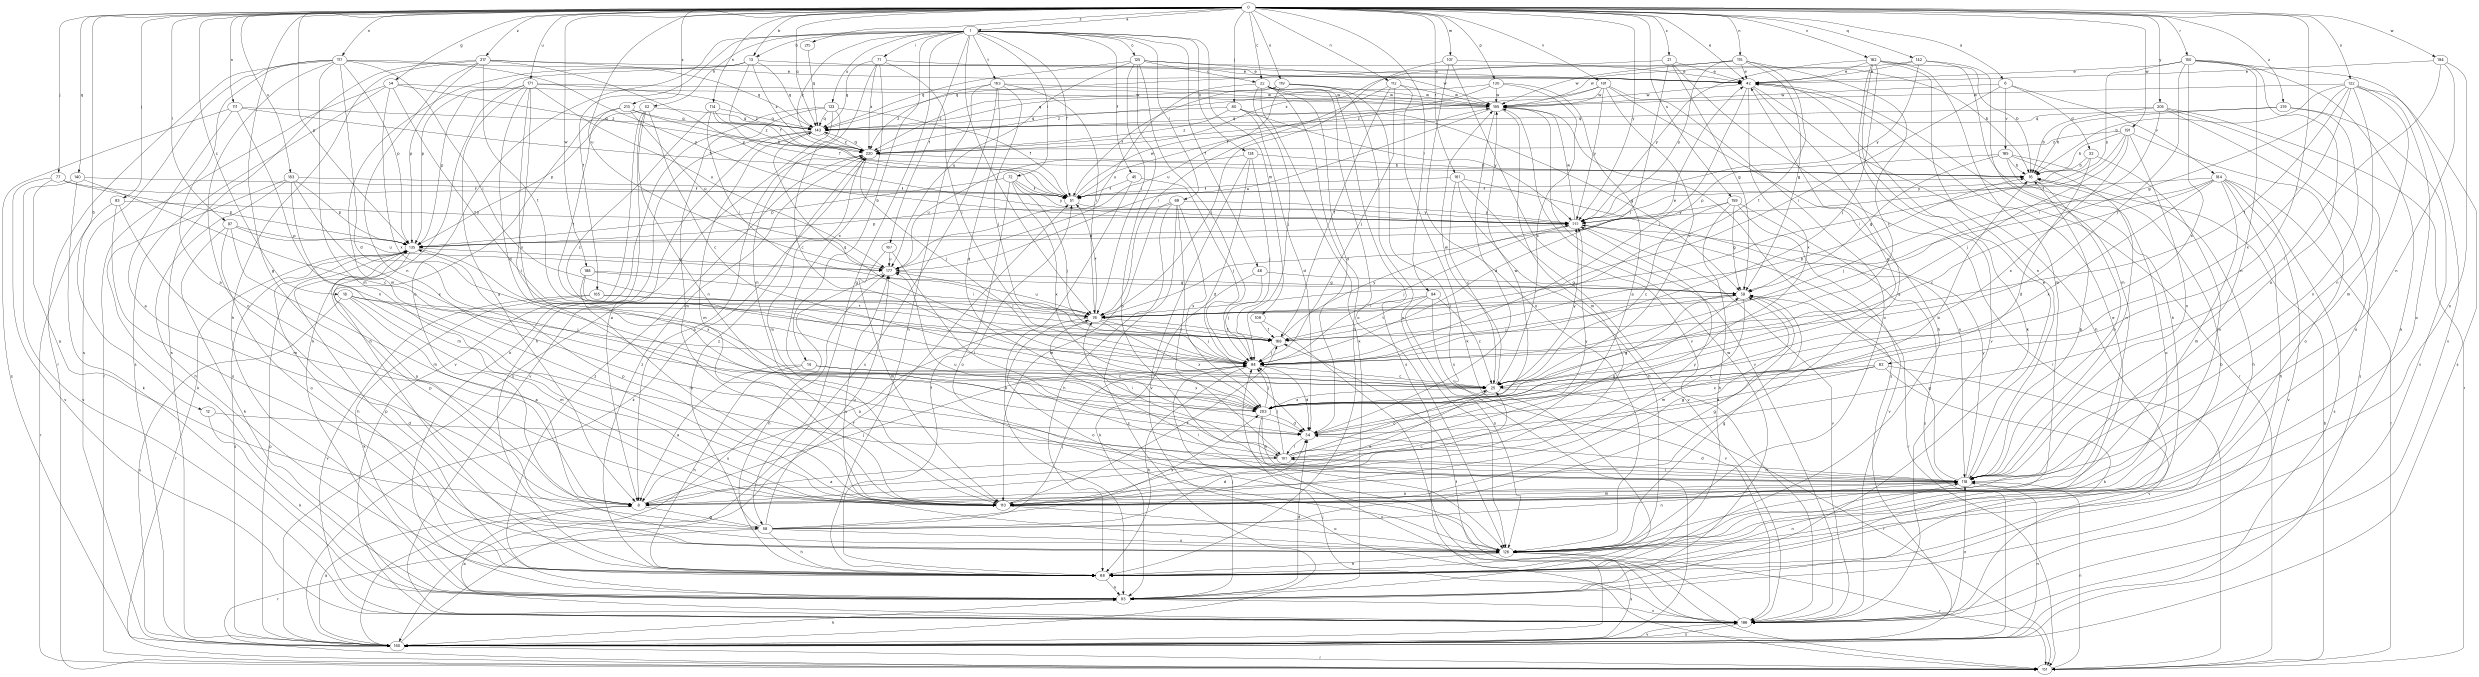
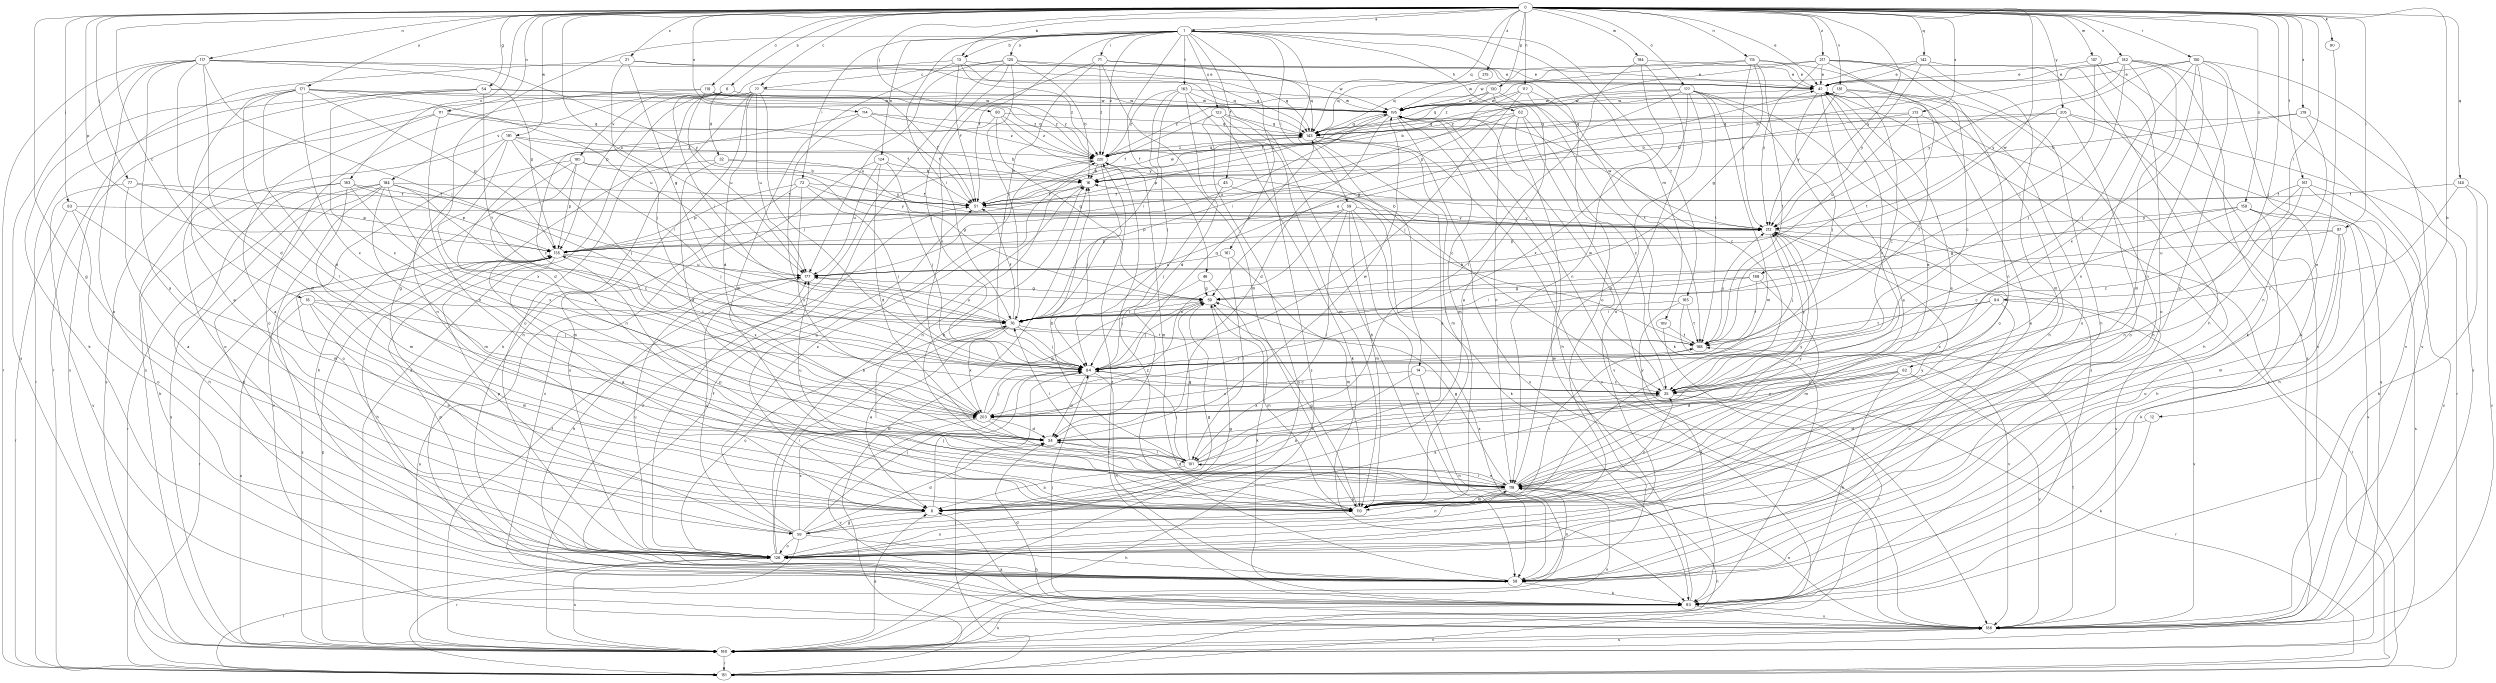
node "90": added
